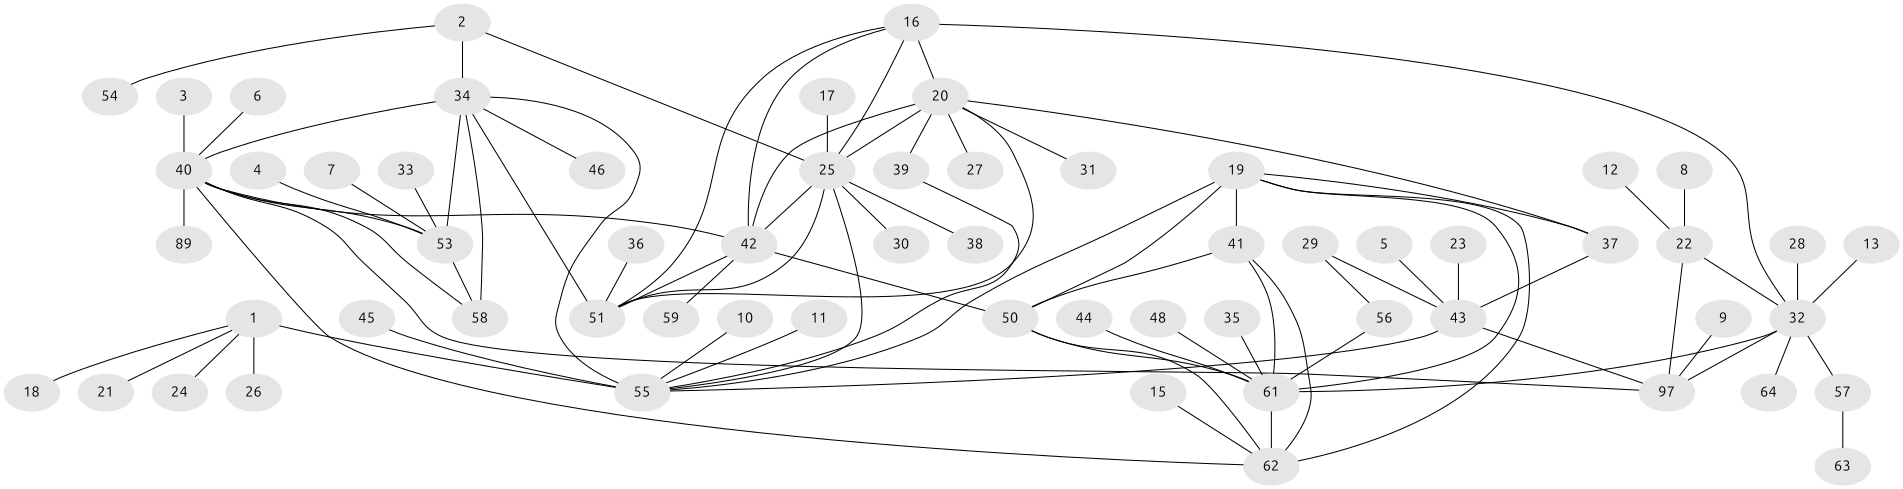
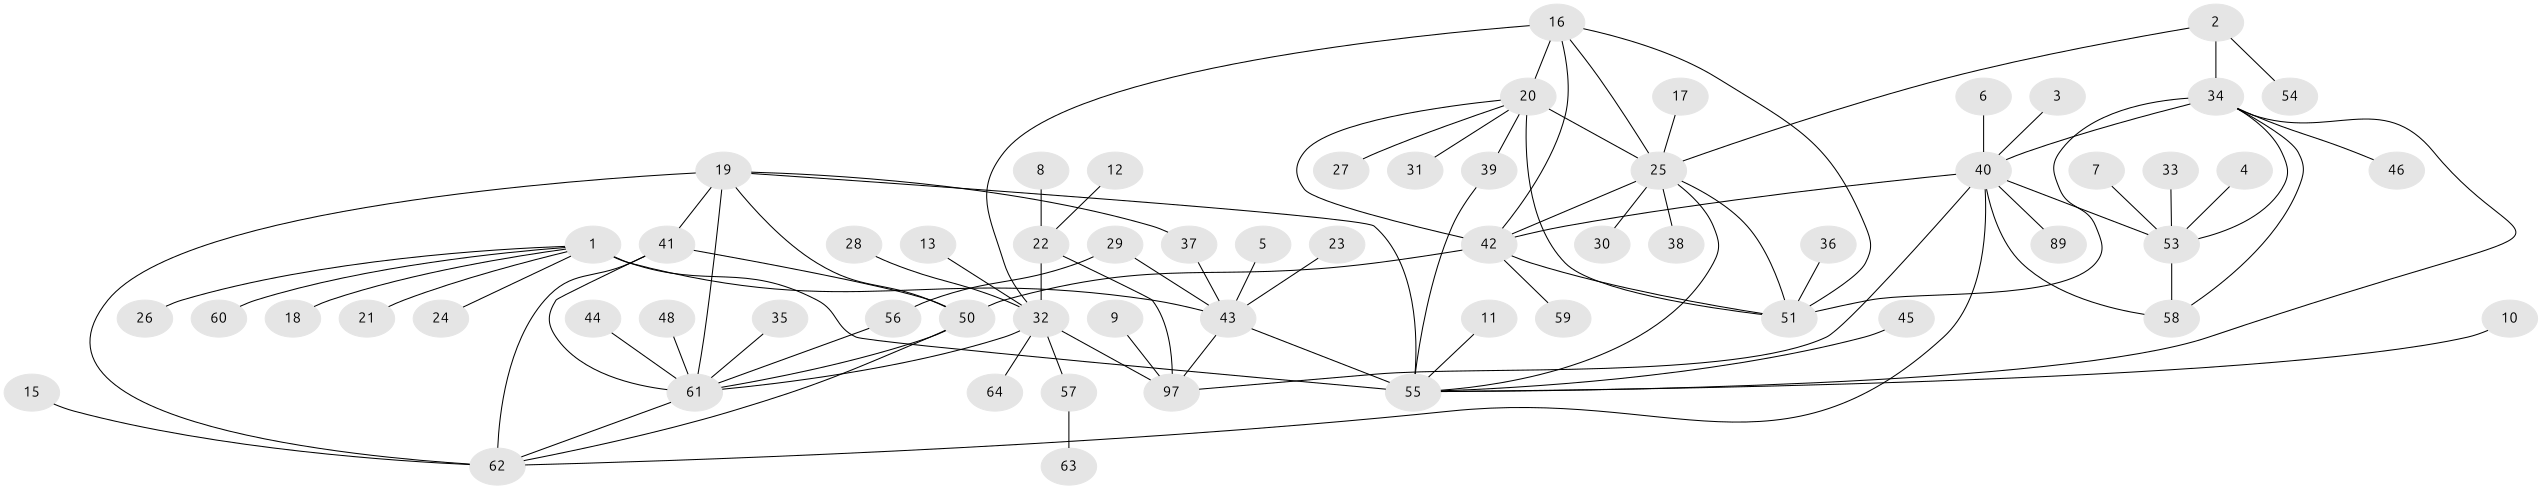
edge "20" -- "37": removed
edge "1" -- "43": added
node "60": added
